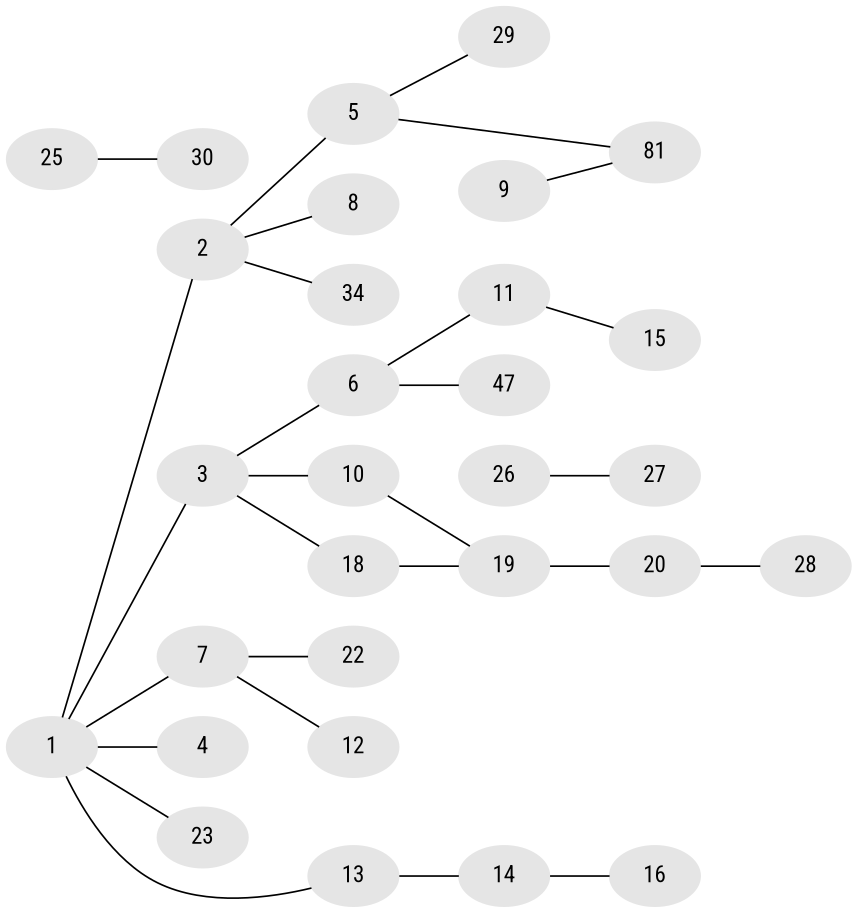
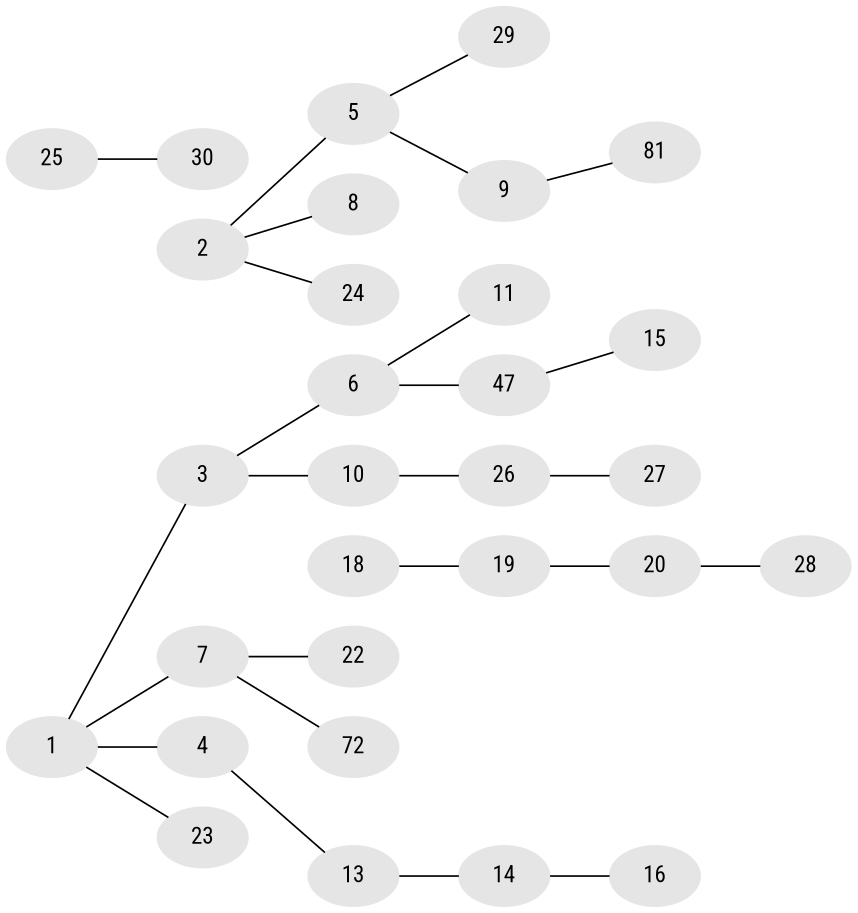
edge "5" -- "81": now "5" -- "9"
node "34": label "34" -> "24"
edge "11" -- "15": now "47" -- "15"
edge "2" -- "1": removed
edge "3" -- "18": removed
edge "10" -- "19": now "10" -- "26"
node "12": label "12" -> "72"
edge "1" -- "13": now "4" -- "13"
